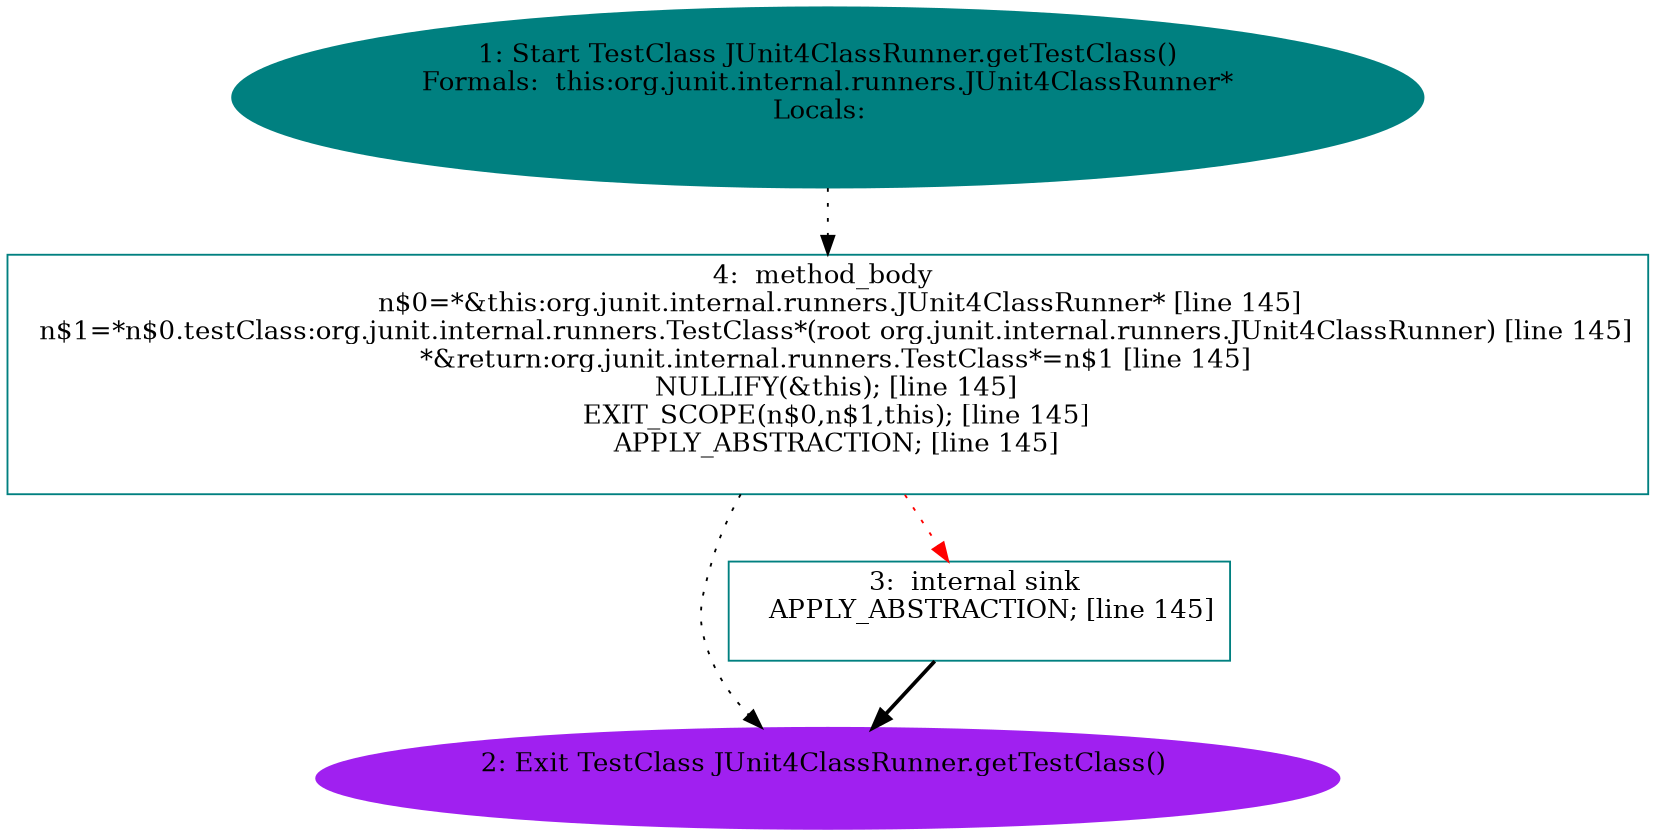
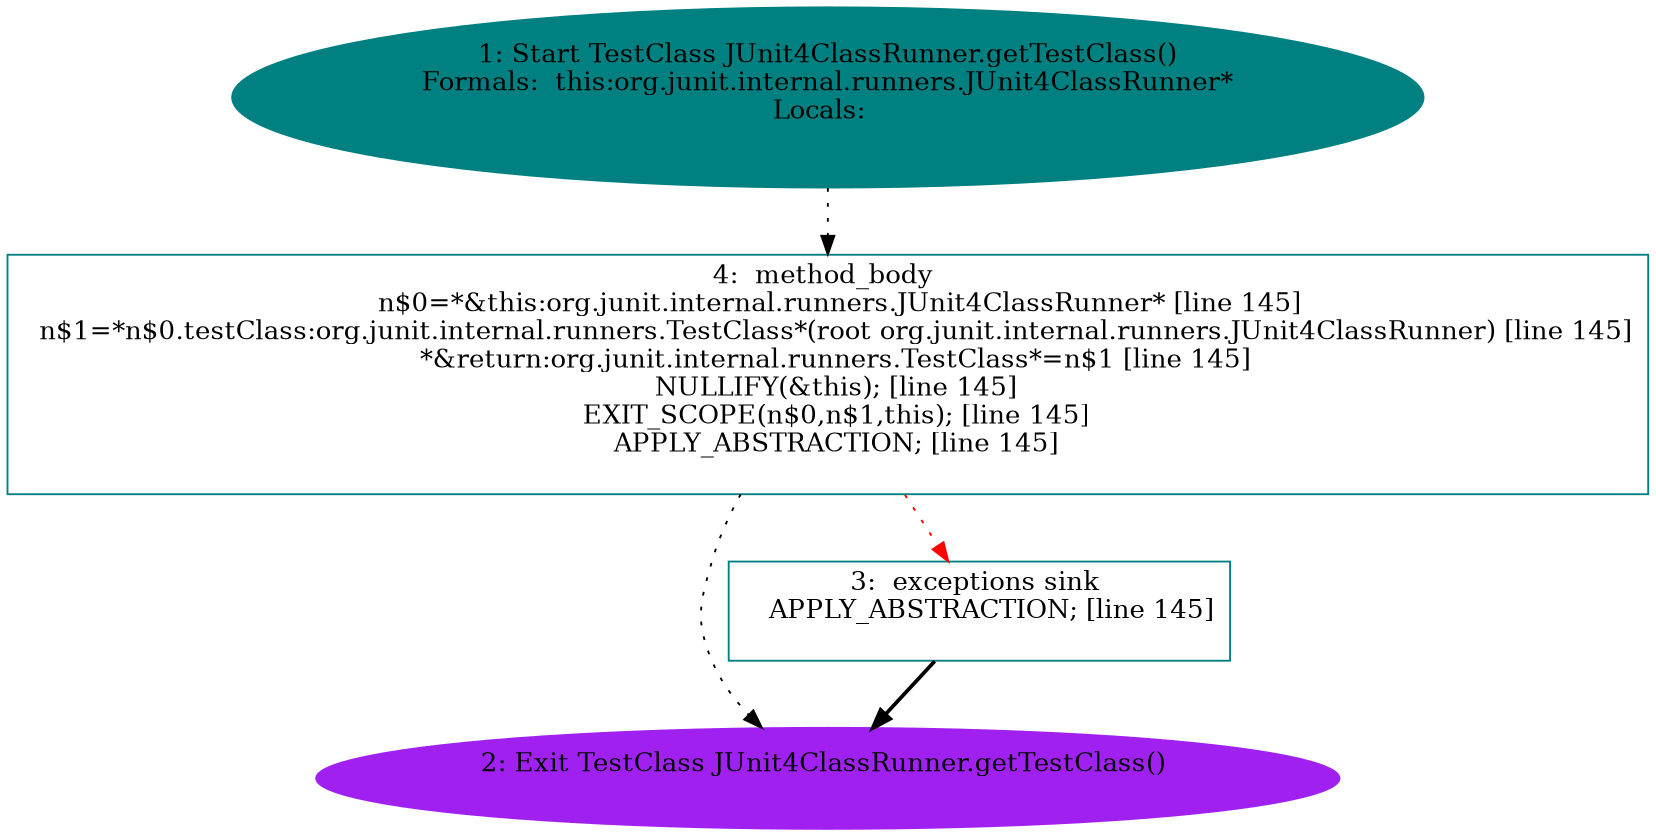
node "3:  internal sink APPLY_ABSTRACTION; [line 145]": label "3:  internal sink APPLY_ABSTRACTION; [line 145]" -> "3:  exceptions sink APPLY_ABSTRACTION; [line 145]"
